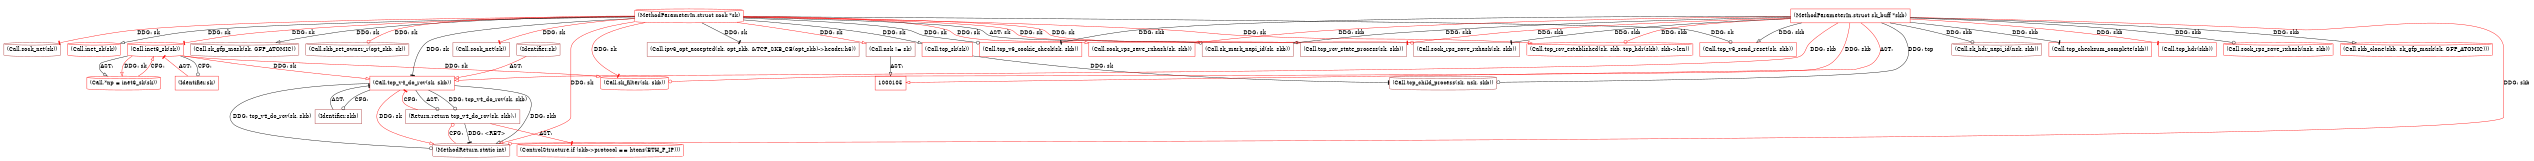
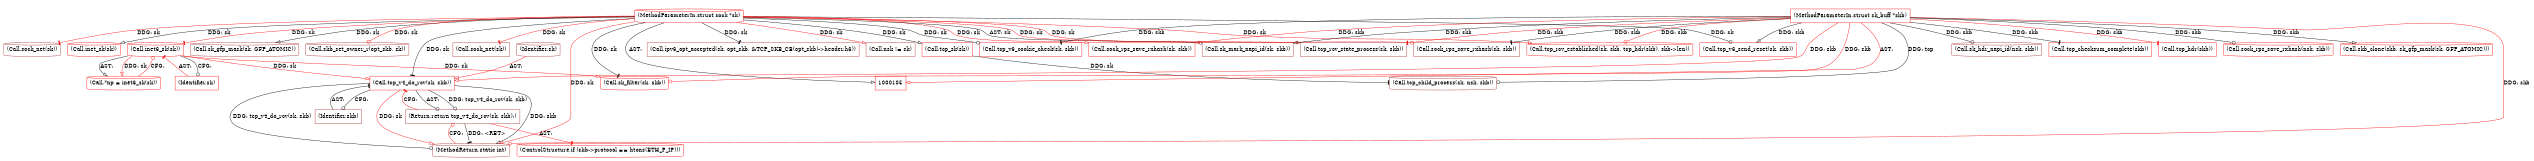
edge "(MethodParameterIn,struct sock *sk)" -> "(Call,sk_filter(sk, skb))": color red -> black
edge "(Call,nsk != sk)" -> "1000105": now "(MethodParameterIn,struct sock *sk)" -> "1000105"
edge "(Call,*np = inet6_sk(sk))" -> "(Call,inet6_sk(sk))": arrowhead onormal -> odot
